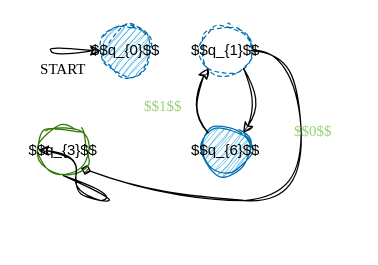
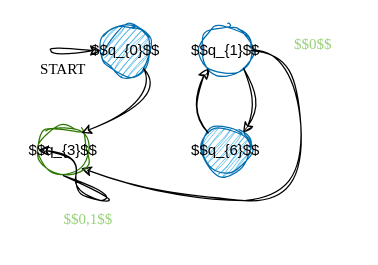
node "$$q_{0}$$": style dashed -> solid
node "$$q_{1}$$": style dashed -> solid
node "$$1$$": removed
edge "$$q_{0}$$" -> "$$q_{3}$$": added
node "$$0$$": moved (313, 132) -> (313, 44)
edge "$$q_{1}$$" -> "$$q_{3}$$": arrowhead diamond -> classic
node "$$0,1$$": added
